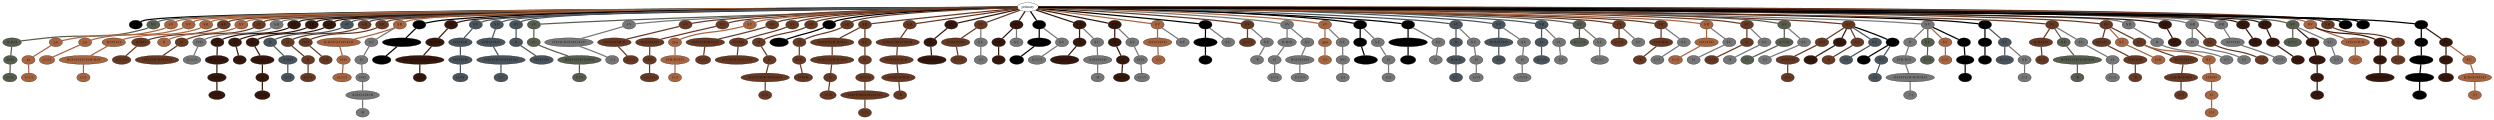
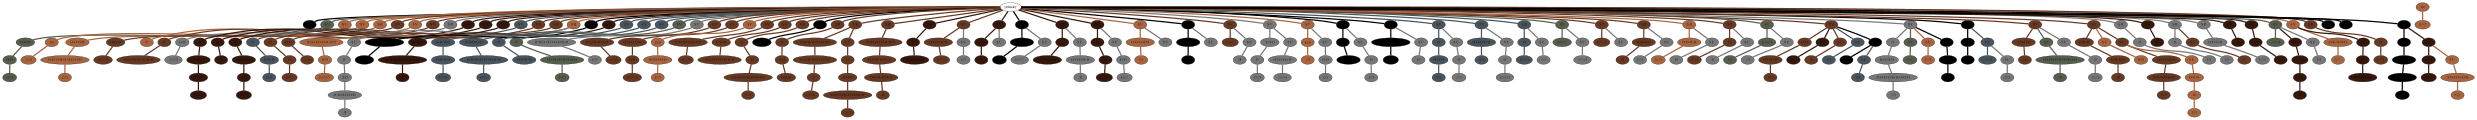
node "2:0": removed
